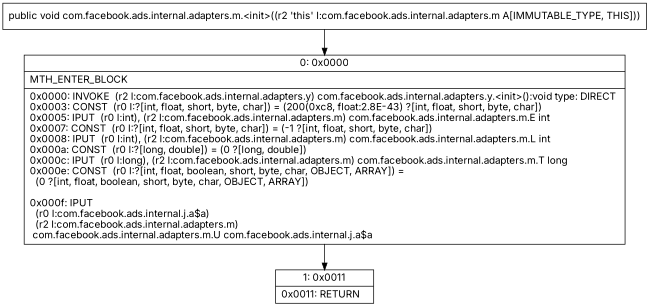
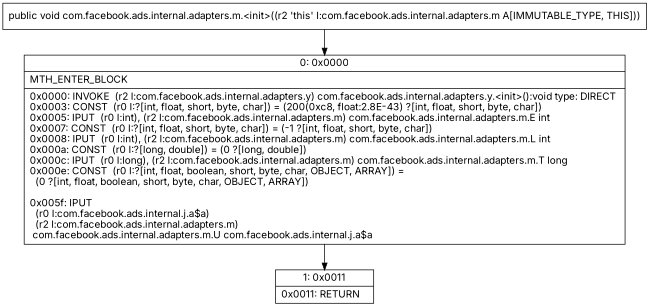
node "0: 0x0000": text "0x000f: IPUT" -> "0x005f: IPUT"
